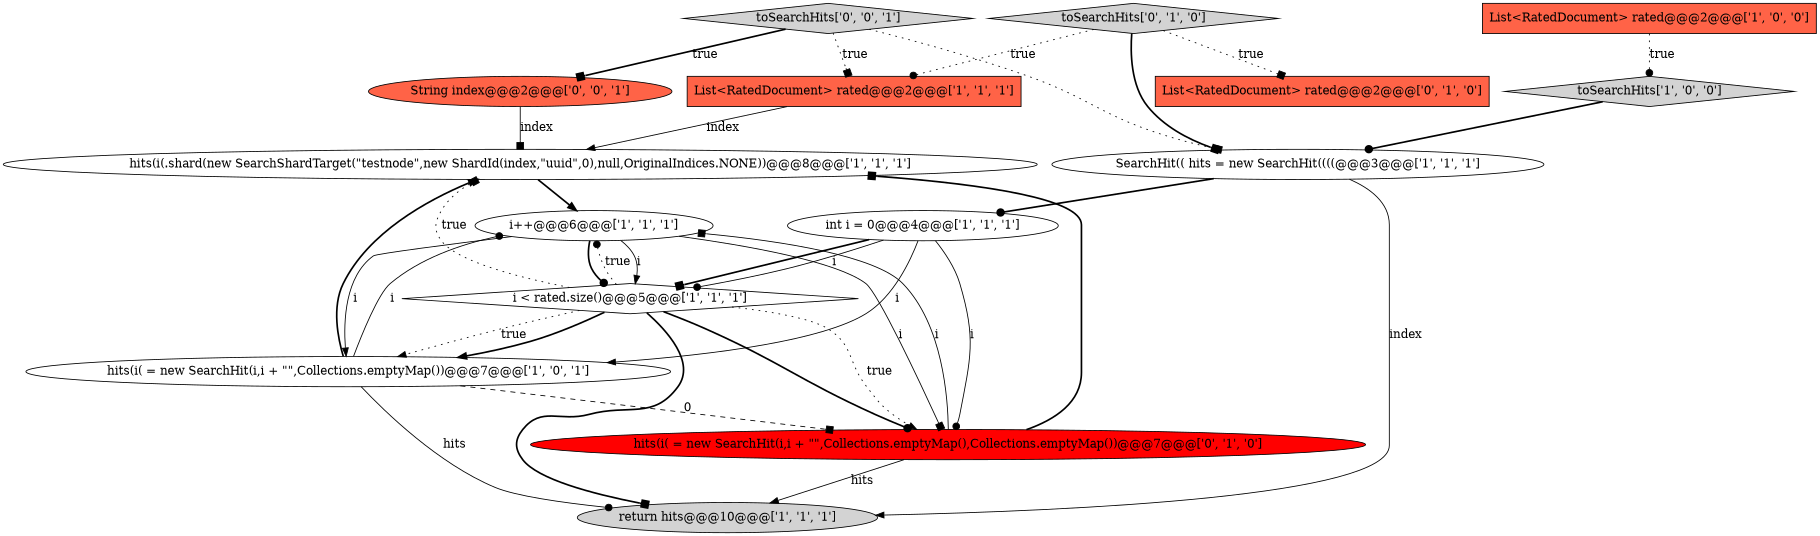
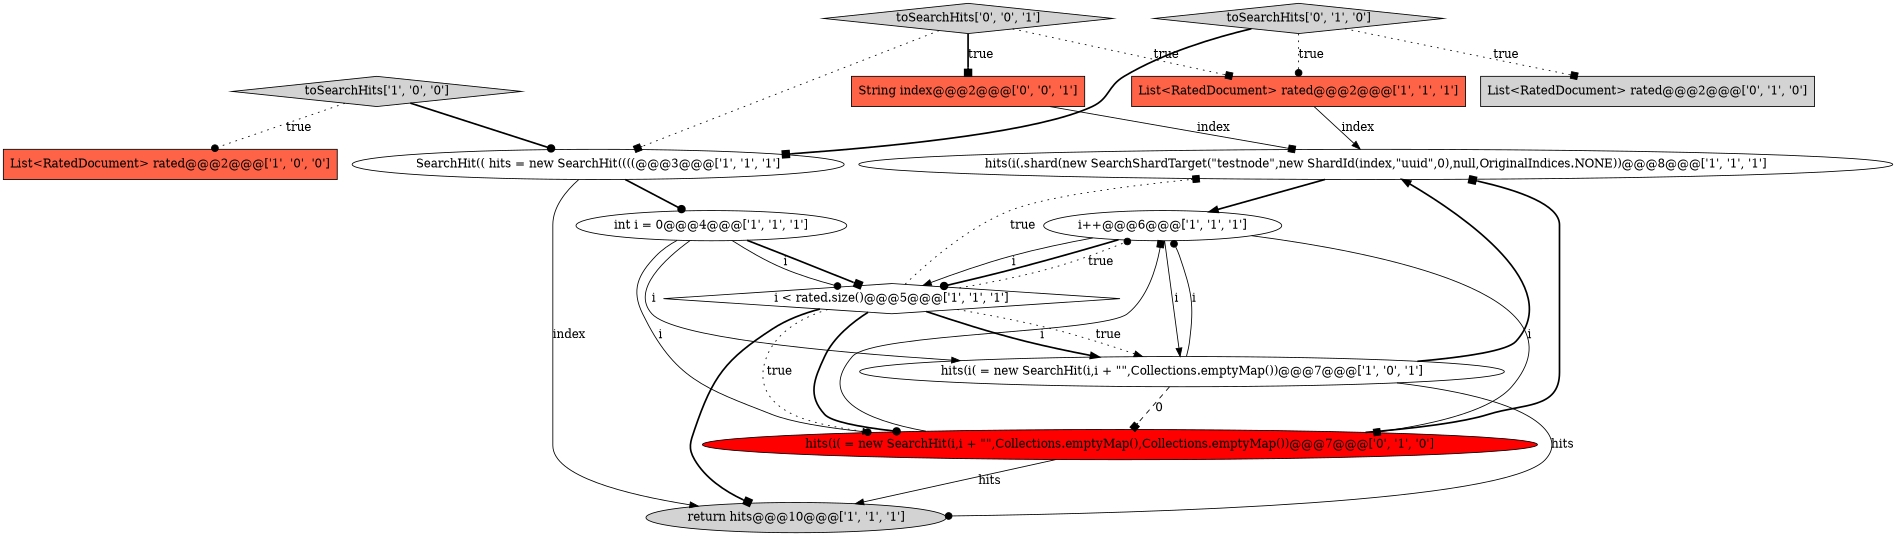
edge "List<RatedDocument> rated@@@2@@@['1', '0', '0']" -> "toSearchHits['1', '0', '0']": reversed
node "String index@@@2@@@['0', '0', '1']": shape ellipse -> box
node "List<RatedDocument> rated@@@2@@@['0', '1', '0']": fillcolor tomato -> lightgray
